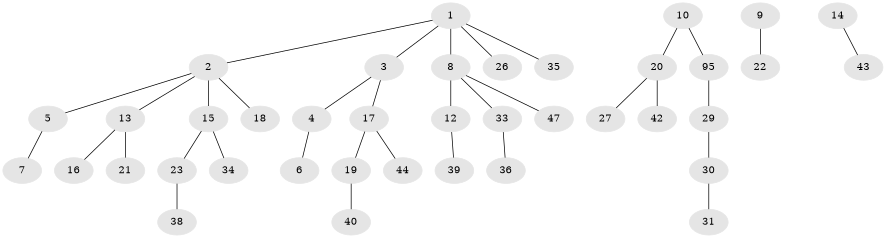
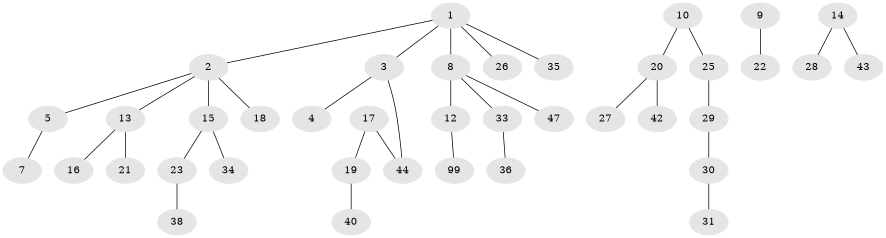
node "95": label "95" -> "25"
node "28": added
edge "3" -- "17": now "3" -- "44"
node "6": removed
node "39": label "39" -> "99"
